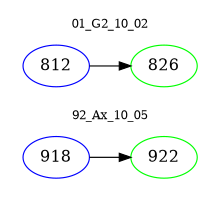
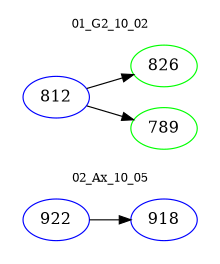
cluster "92_Ax_10_05": label "92_Ax_10_05" -> "02_Ax_10_05"
node "789": added
edge "918" -> "922": reversed
node "922": color green -> blue
